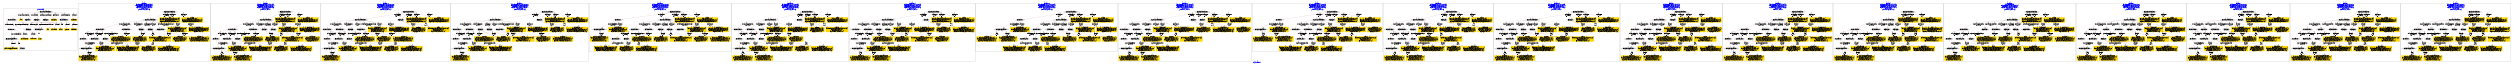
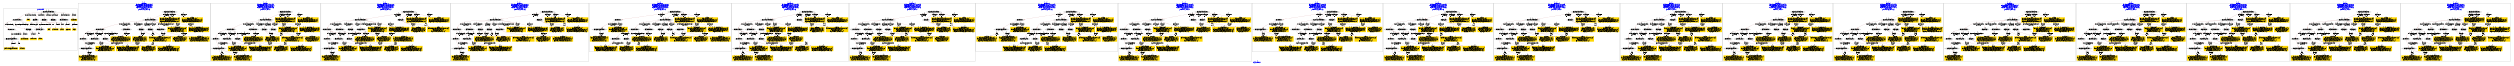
node "Description": removed
node "Dimensions": label "Dimensions" -> "Design"
node "Group": label "Group" -> "Medium"
node "Attribution": fillcolor lightgray -> gold
